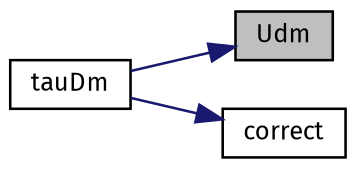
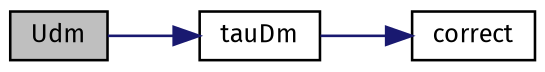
edge "tauDm" -> "Udm": reversed
